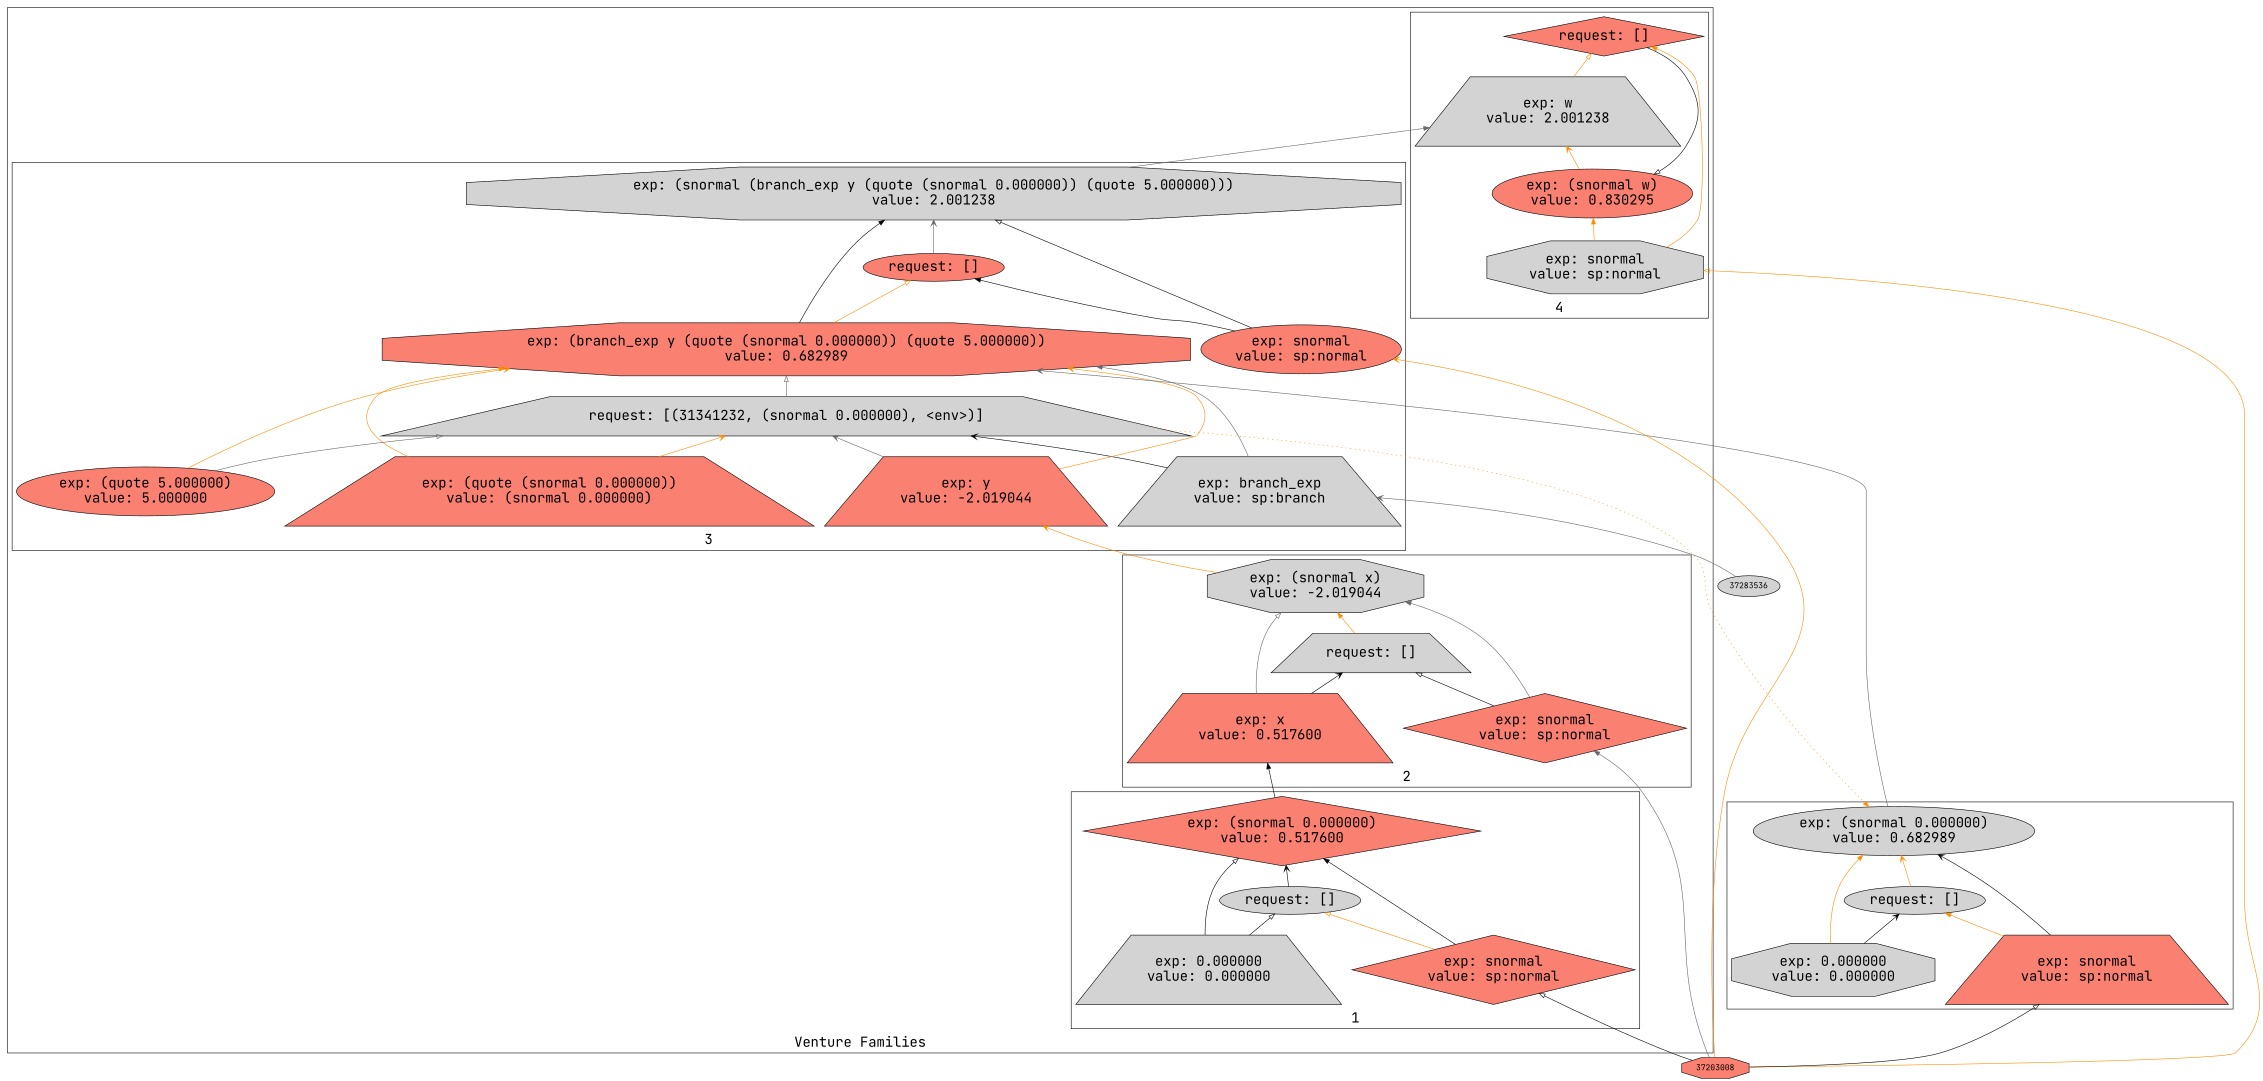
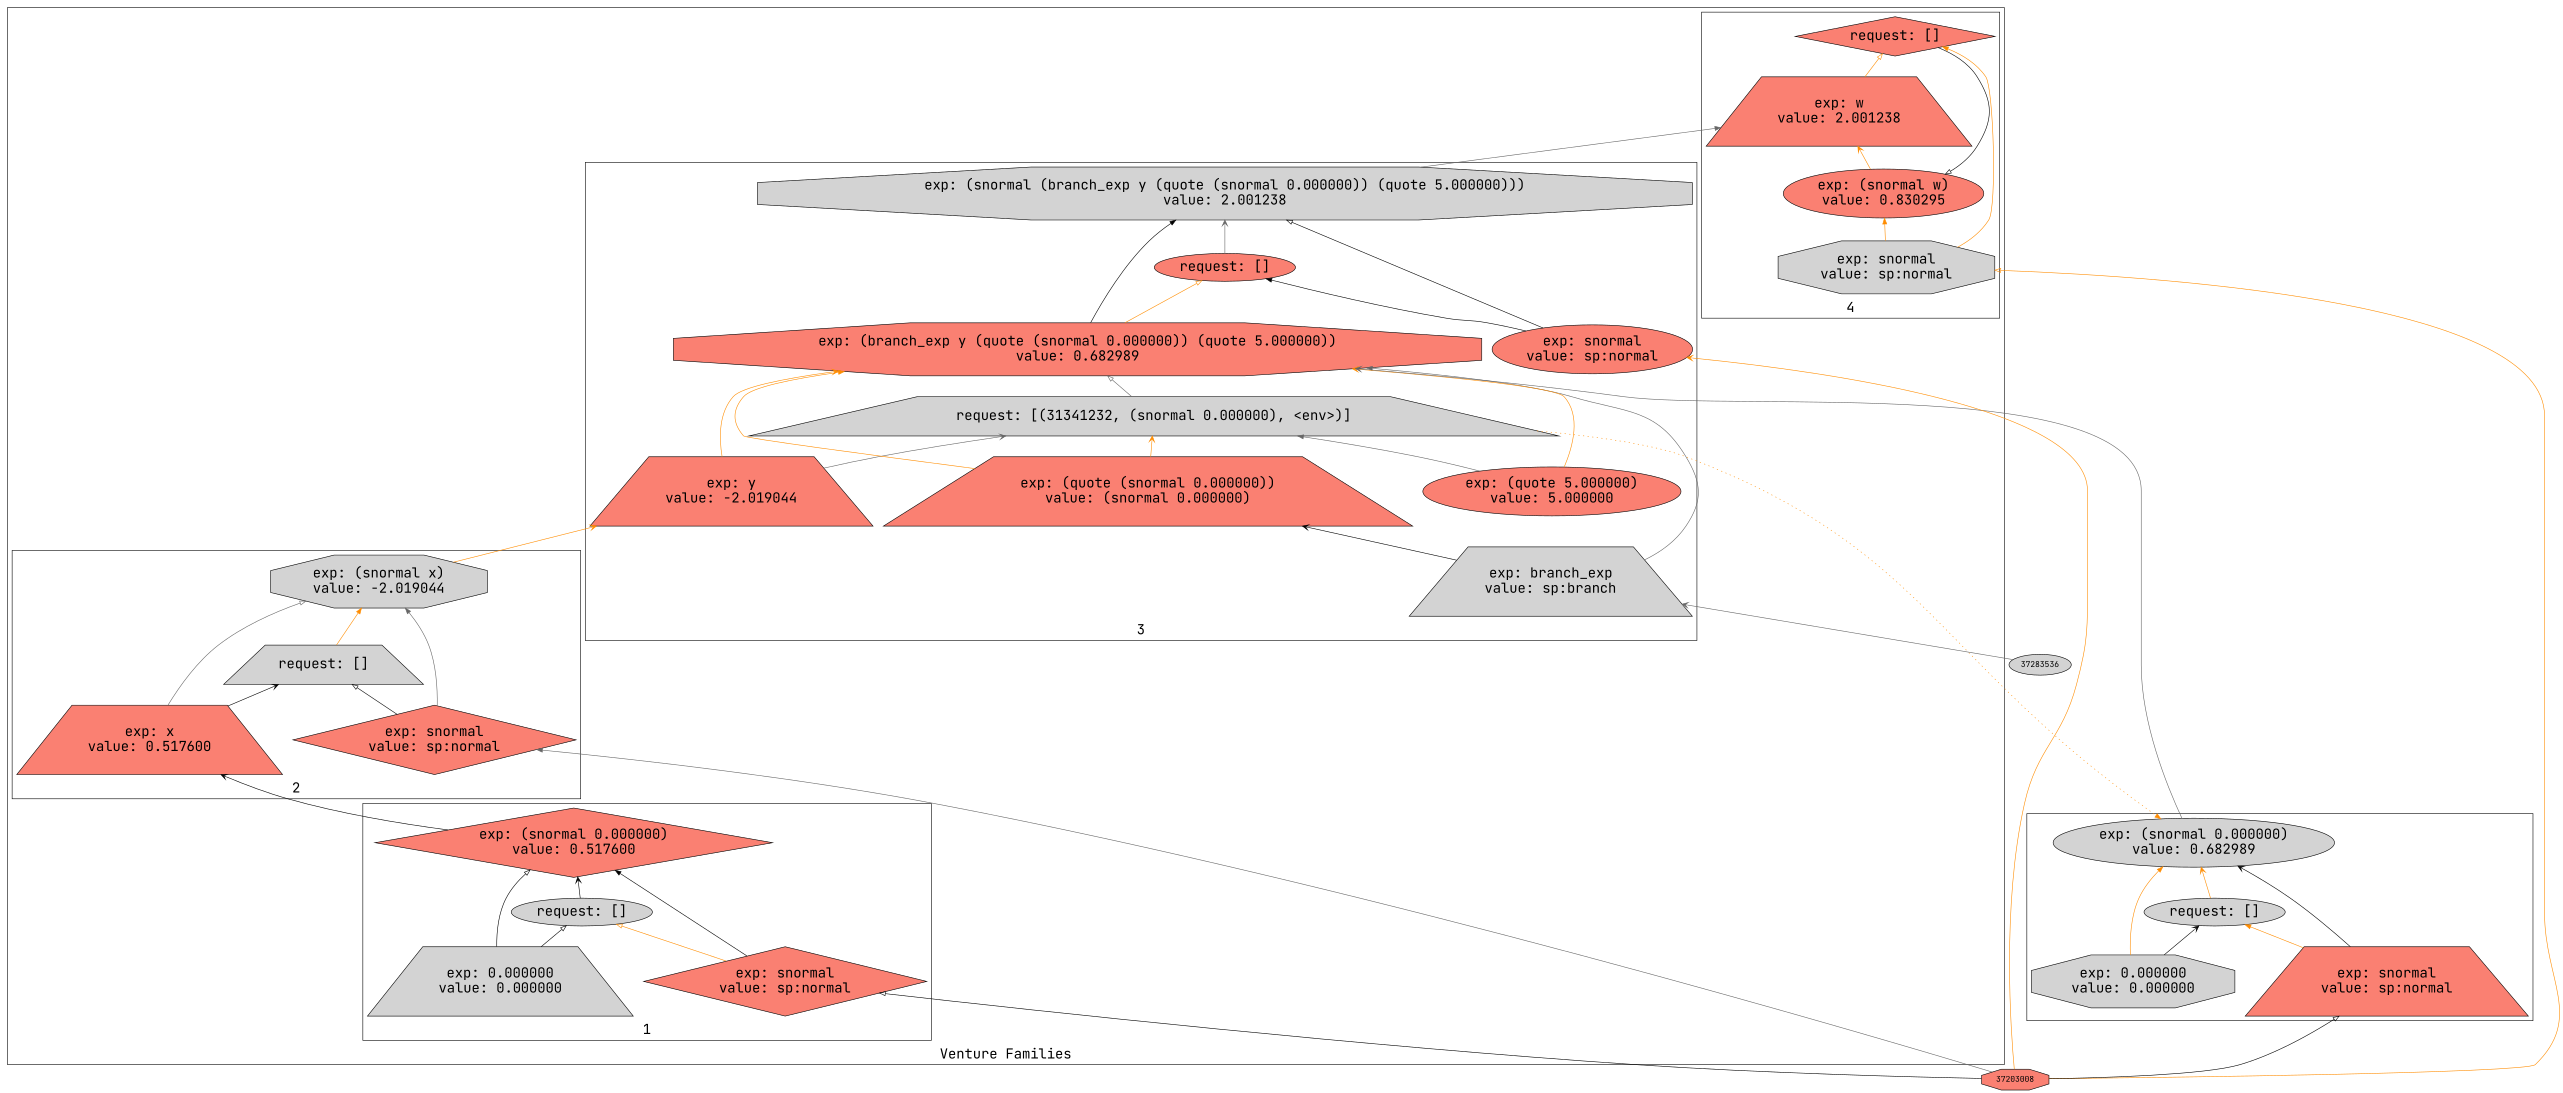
node "exp: w value: 2.001238": fillcolor lightgrey -> salmon
edge "exp: (quote 5.000000) value: 5.000000" -> "request: [(31341232, (snormal 0.000000), <env>)]": arrowhead onormal -> normal
edge "exp: branch_exp value: sp:branch" -> "request: [(31341232, (snormal 0.000000), <env>)]": now "exp: branch_exp value: sp:branch" -> "exp: (quote (snormal 0.000000)) value: (snormal 0.000000)"
edge "exp: (snormal 0.000000) value: 0.517600" -> "exp: x value: 0.517600": arrowhead normal -> vee
